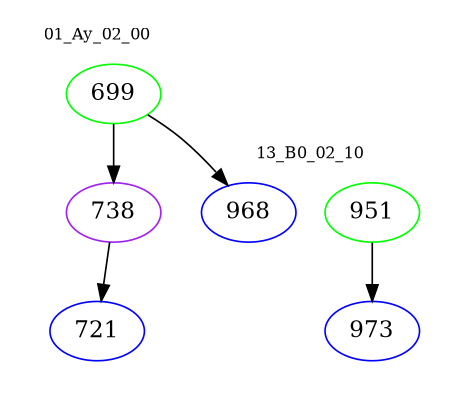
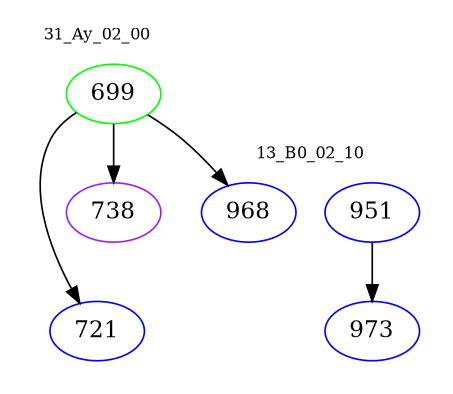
cluster "01_Ay_02_00": label "01_Ay_02_00" -> "31_Ay_02_00"
node "951": color green -> blue
edge "738" -> "721": now "699" -> "721"
